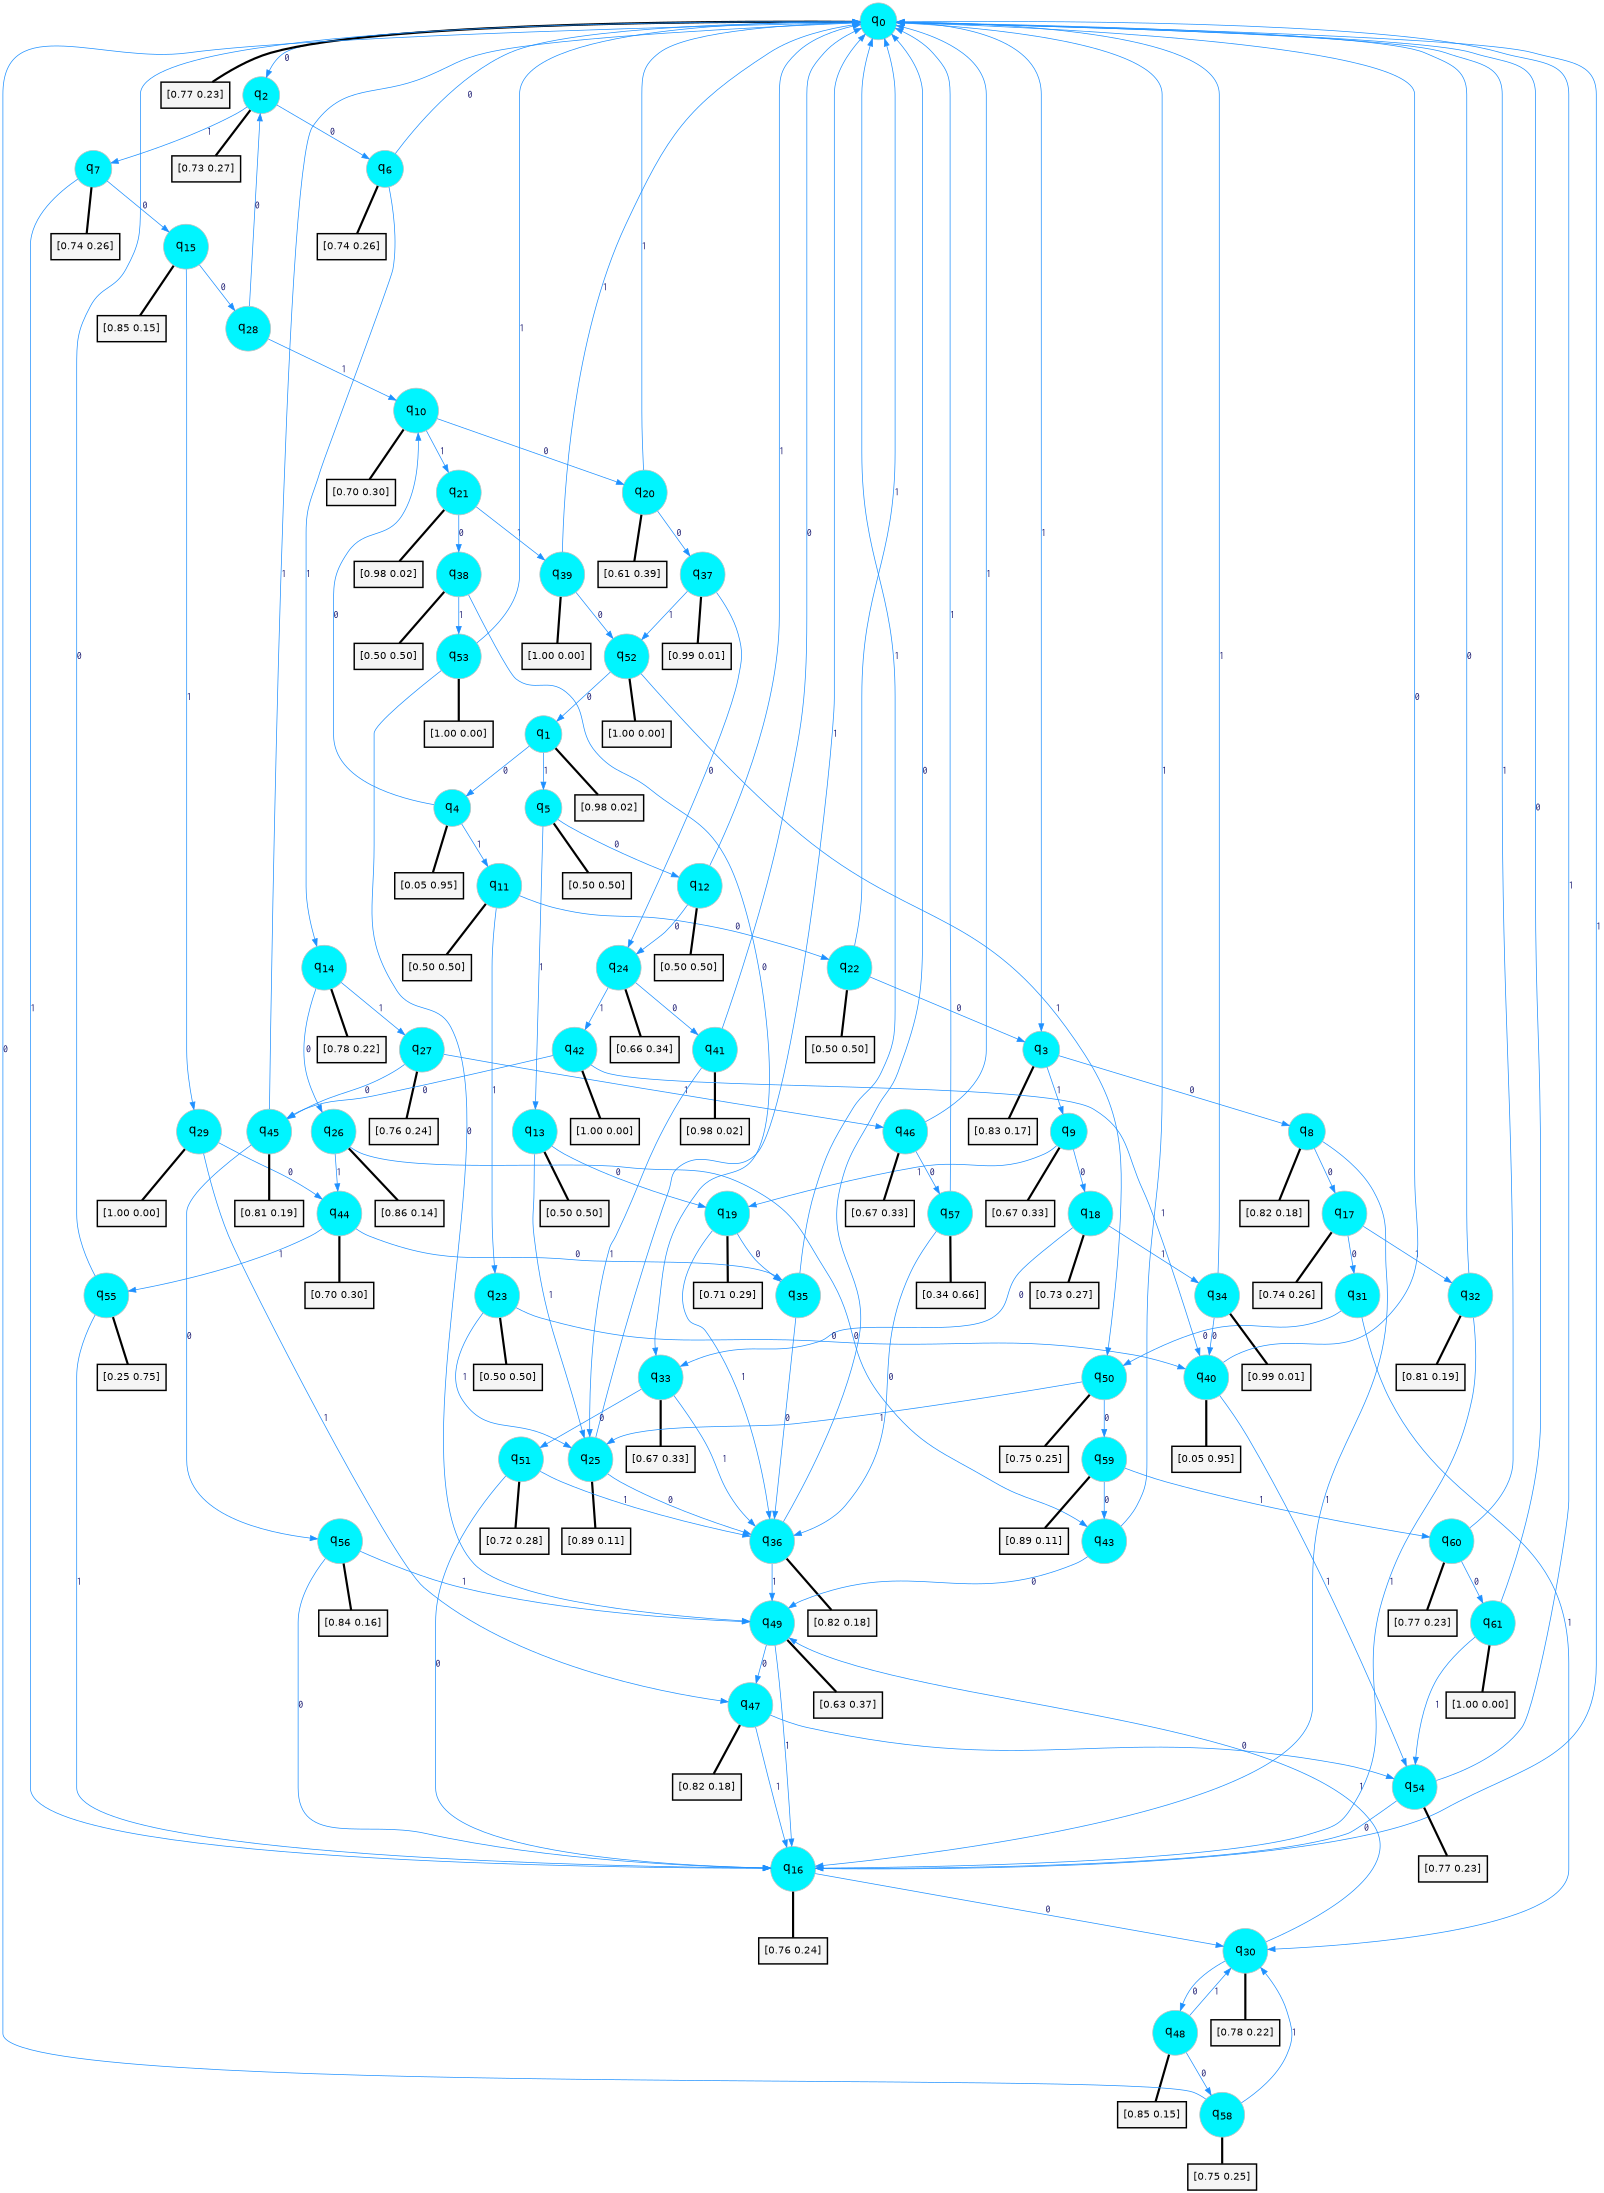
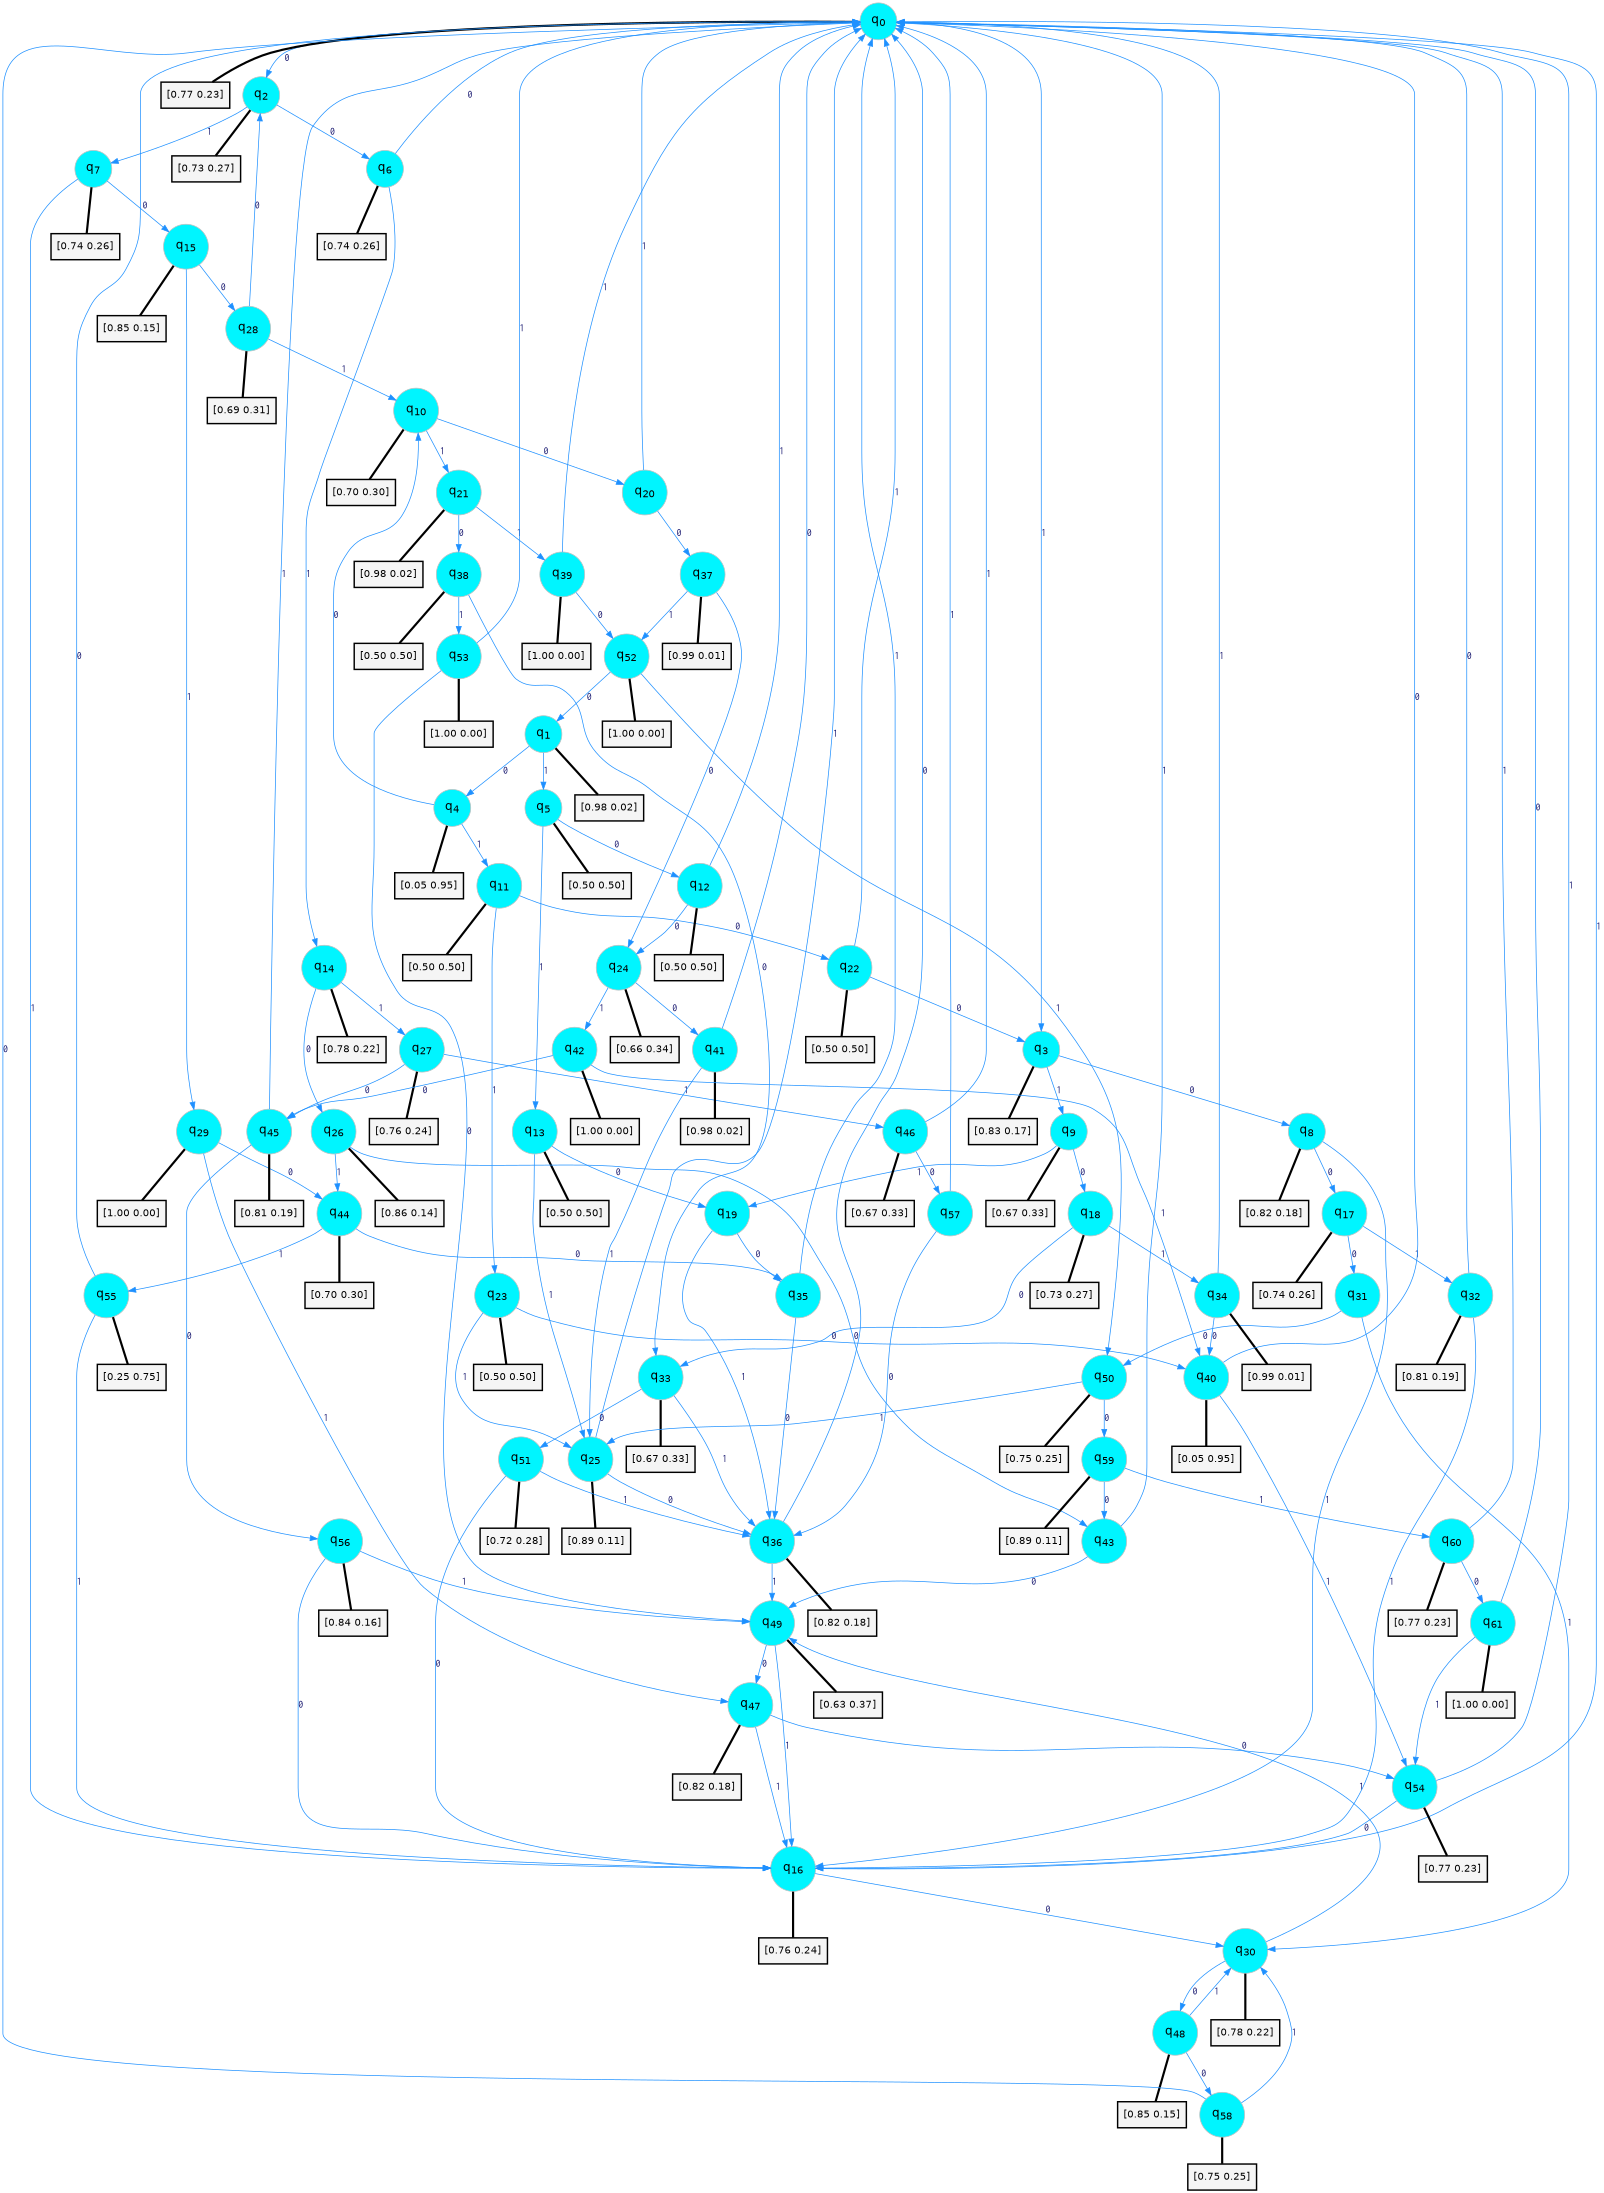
node "[0.69 0.31]": added
node "[0.61 0.39]": removed
node "[0.71 0.29]": removed
node "[0.34 0.66]": removed
